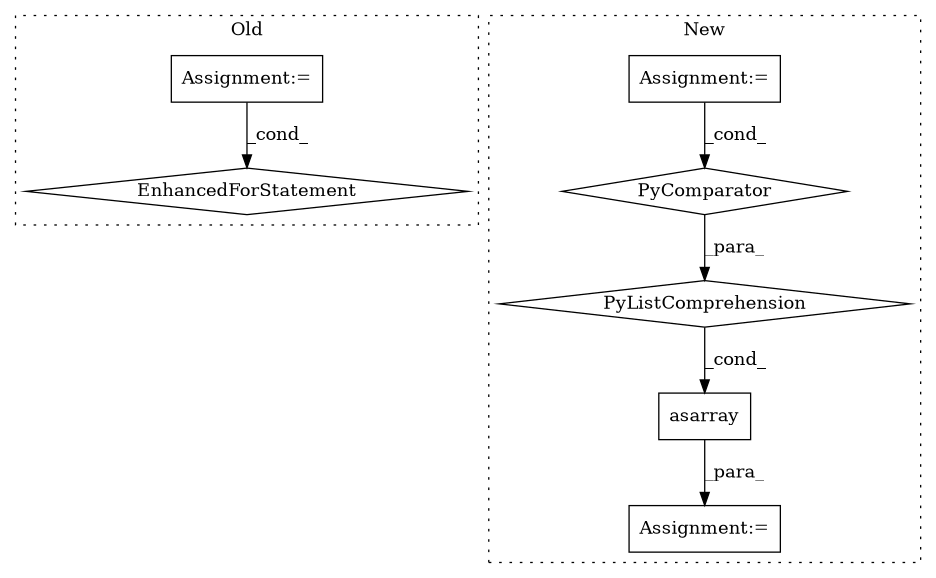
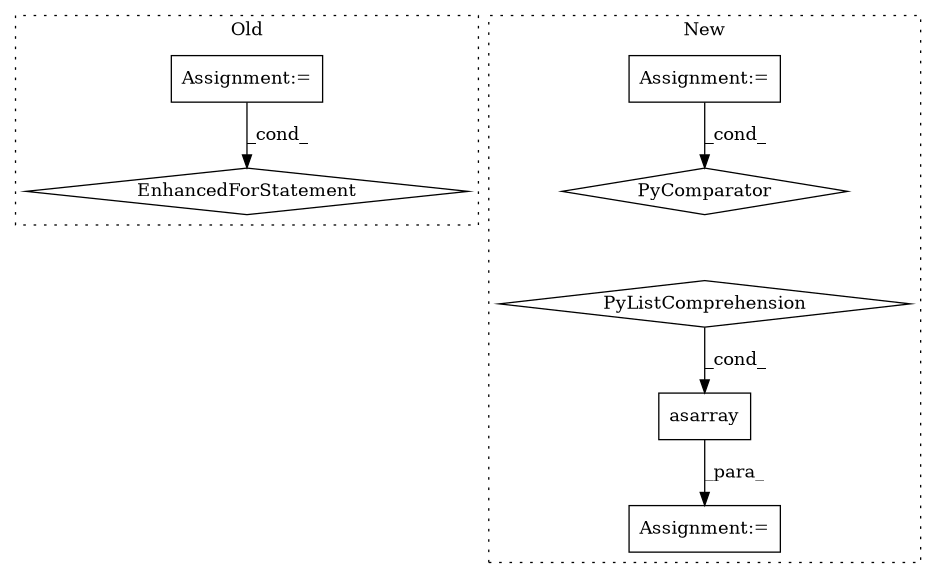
edge "PyComparator" -> "PyListComprehension": removed, label "_para_"
